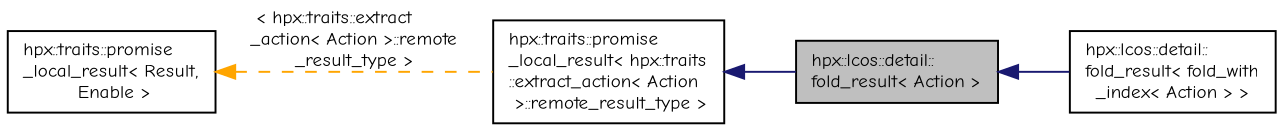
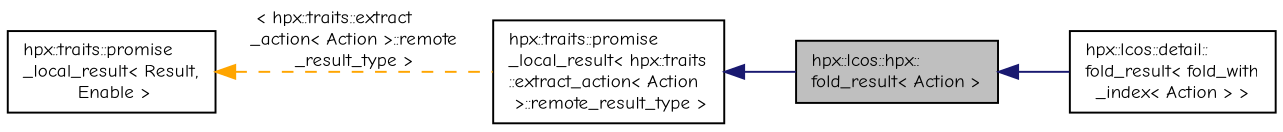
node "hpx::lcos::detail:: fold_result< Action >": label "hpx::lcos::detail:: fold_result< Action >" -> "hpx::lcos::hpx:: fold_result< Action >"
